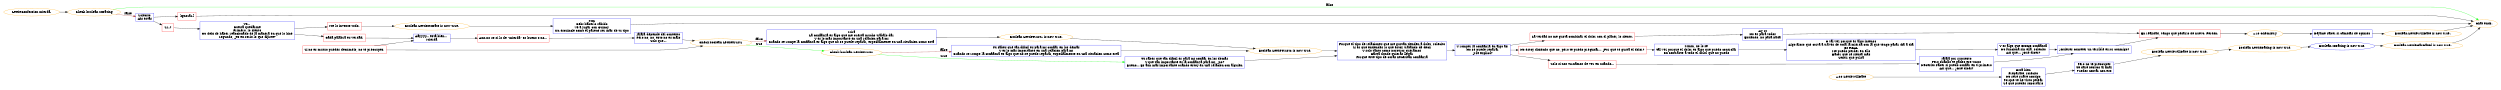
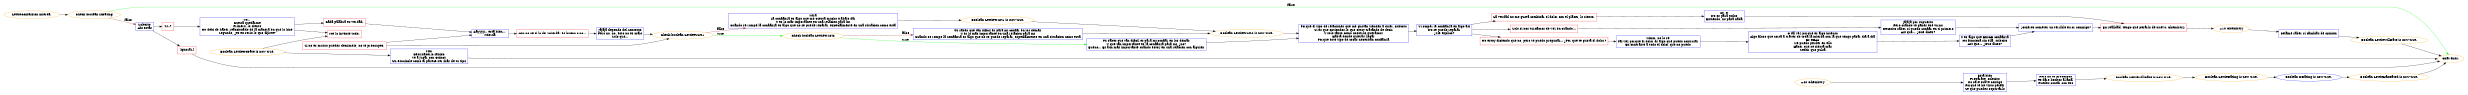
edge "Me lo inventé todo." -> "Boolean LettieNoDate is now true.": reversed
node "En realidad, tengo que pesarlo de nuevo. Perdón.": label "En realidad, tengo que pesarlo de nuevo. Perdón." -> "En realidad, tengo que pesarlo de nuevo. Chemistry."
node "+20 LettieWillDate": label "+20 LettieWillDate" -> "+20 Chemistry"
